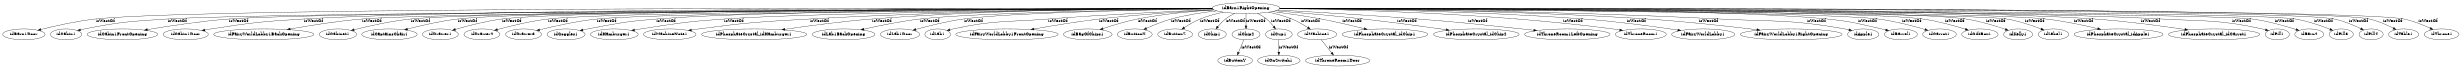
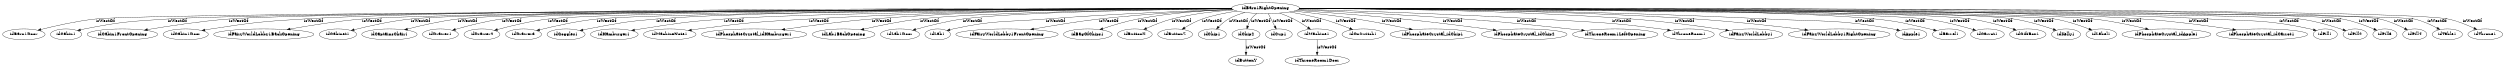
node "idBarn2": label "idBarn2" -> "idPill2"
edge "idCup1" -> "idOnSwitch1": now "idBarn1RightOpening" -> "idOnSwitch1"
